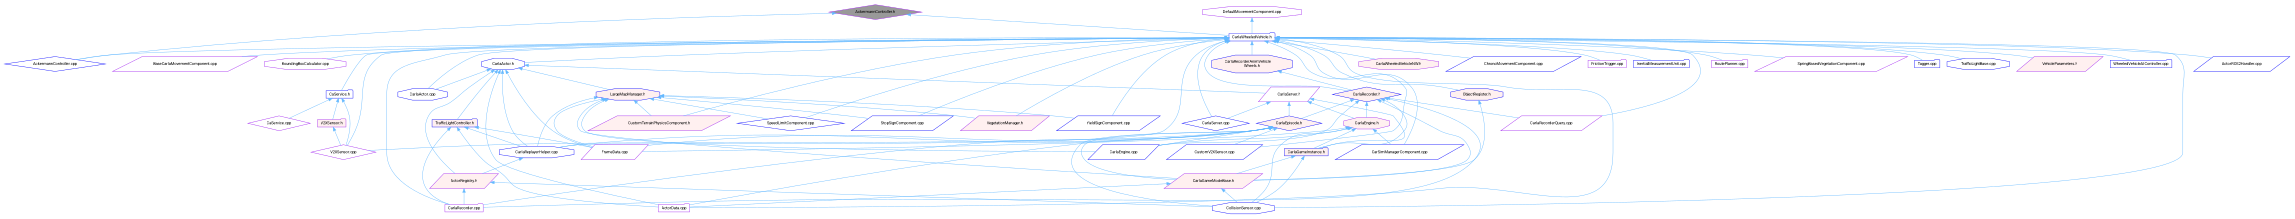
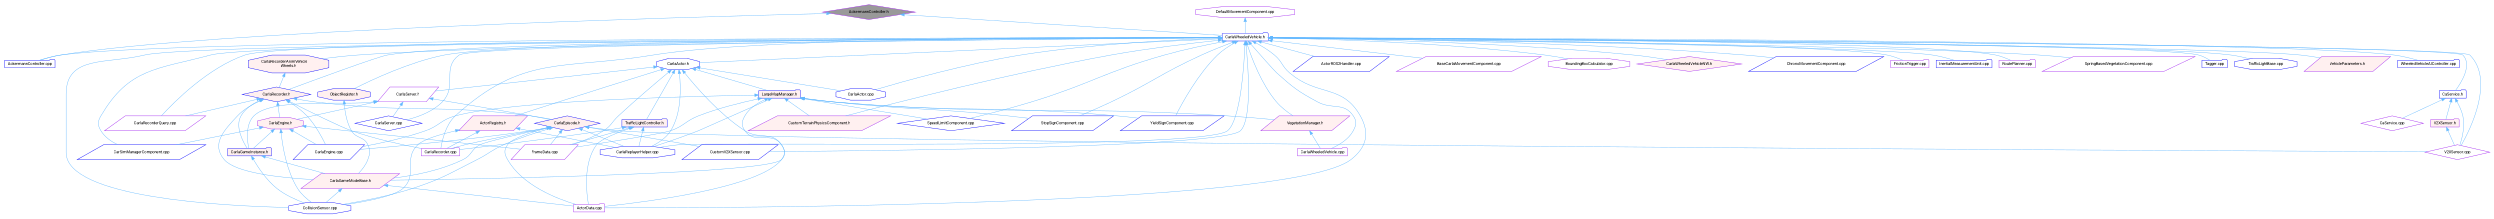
node "AckermannController.cpp": shape diamond -> folder
node "CarlaWheeledVehicleNW.h": shape octagon -> diamond
node "LargeMapManager.h": shape octagon -> folder
node "CarlaWheeledVehicle.cpp": added
edge "ActorRegistry.h" -> "CarlaReplayerHelper.cpp": reversed
